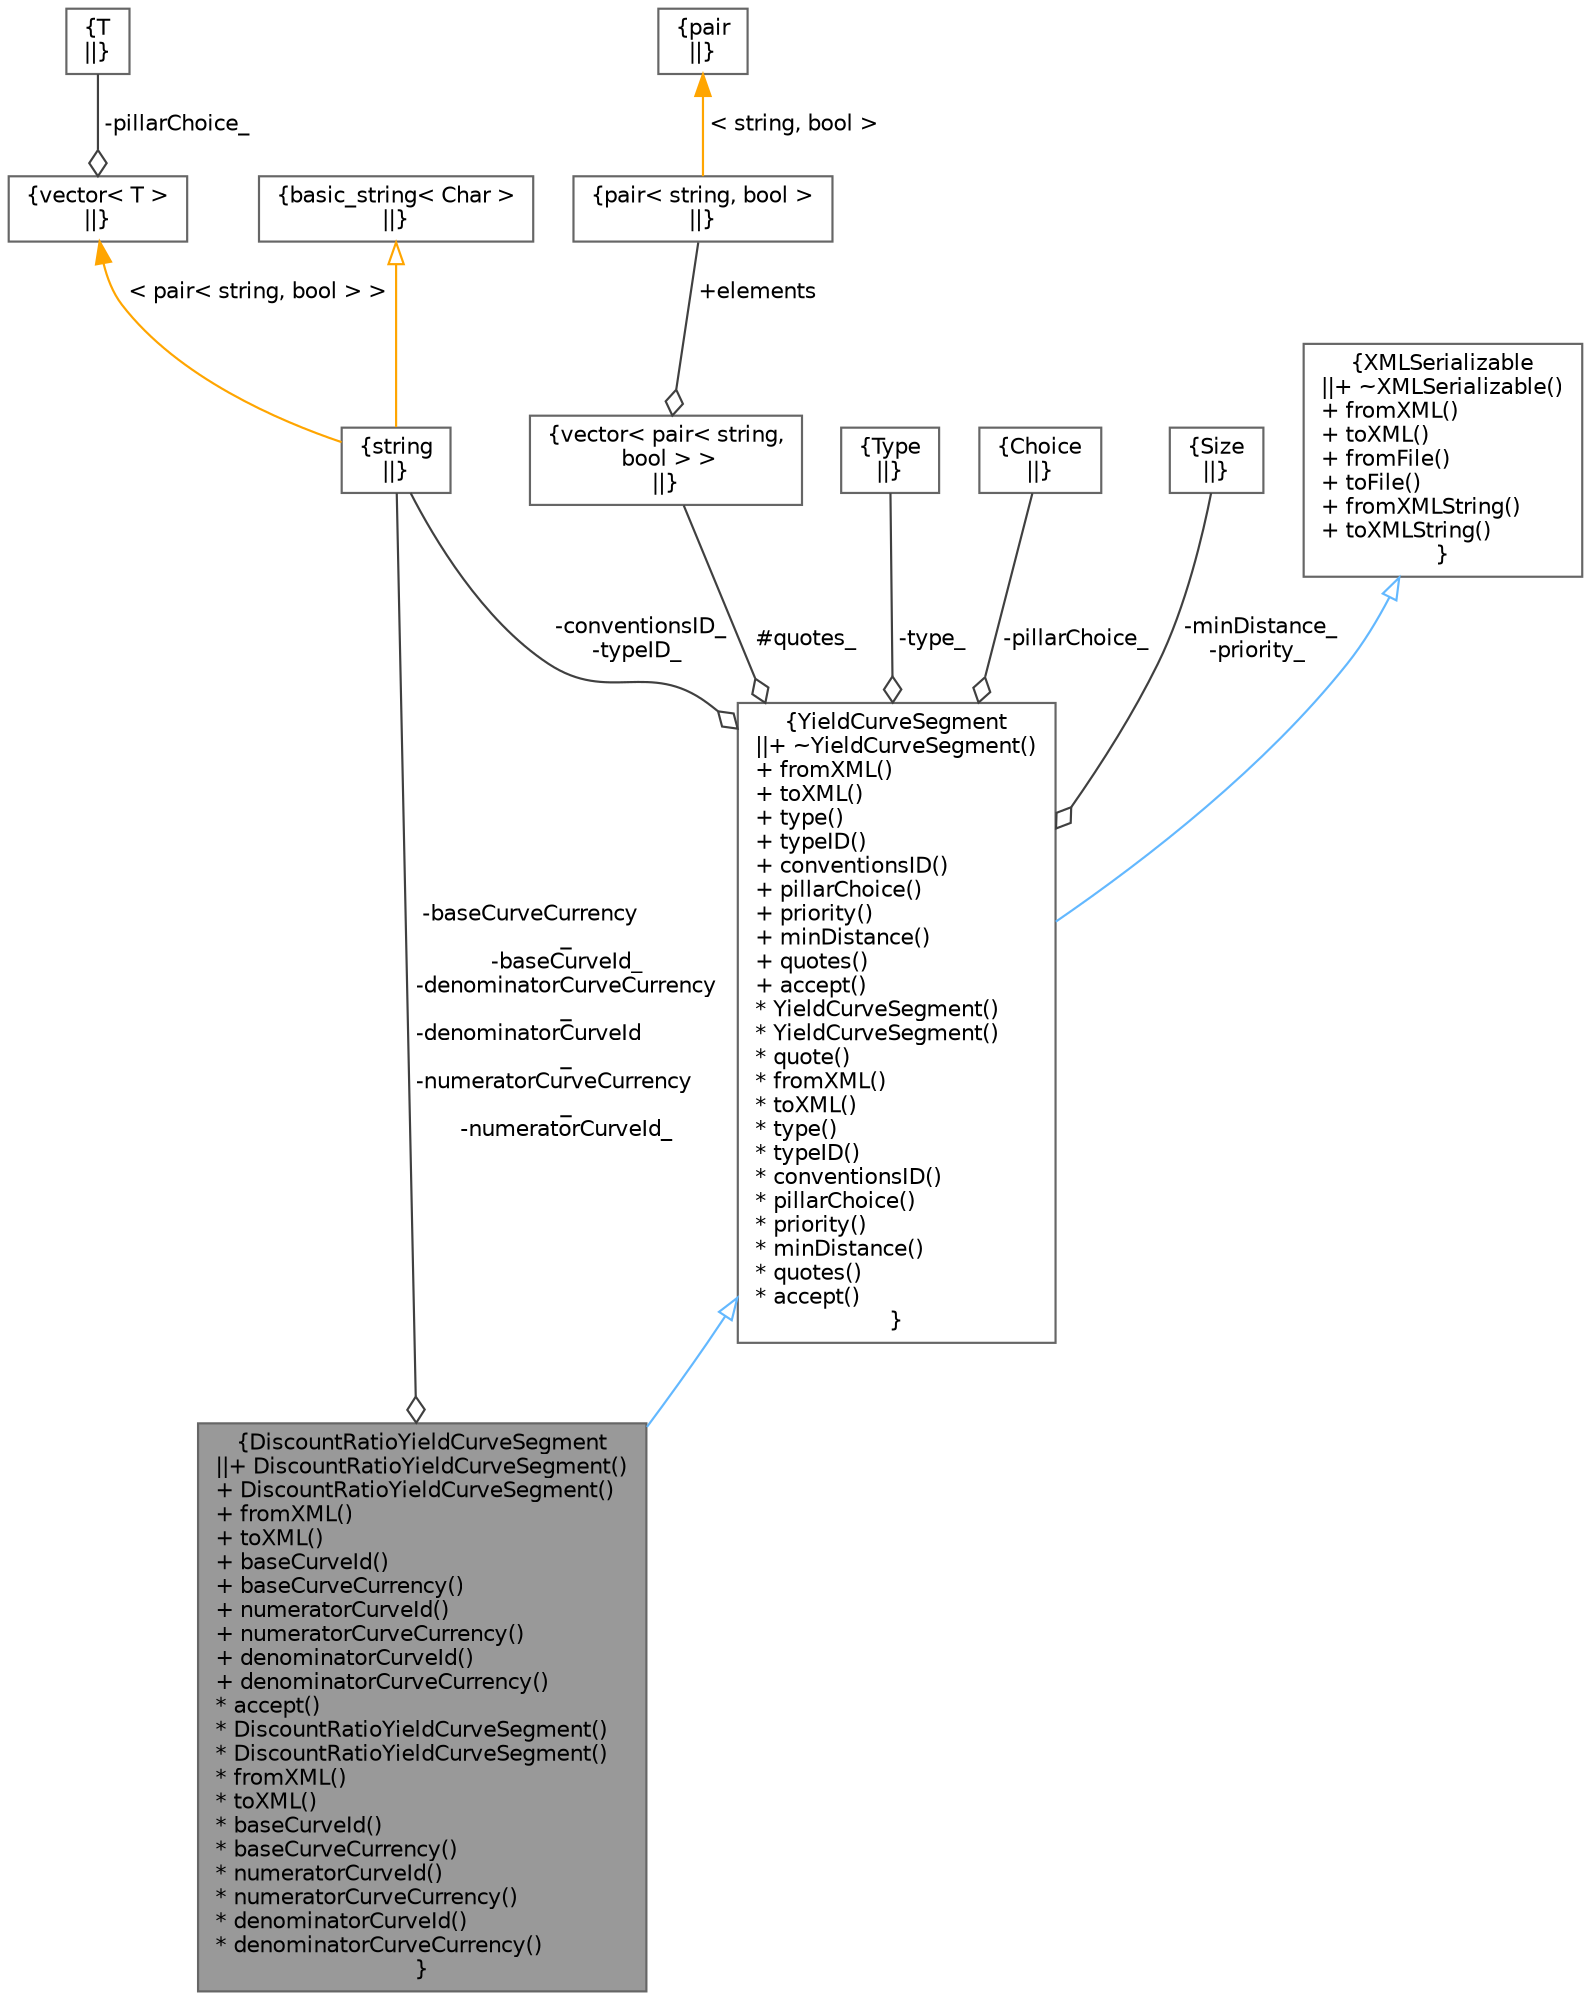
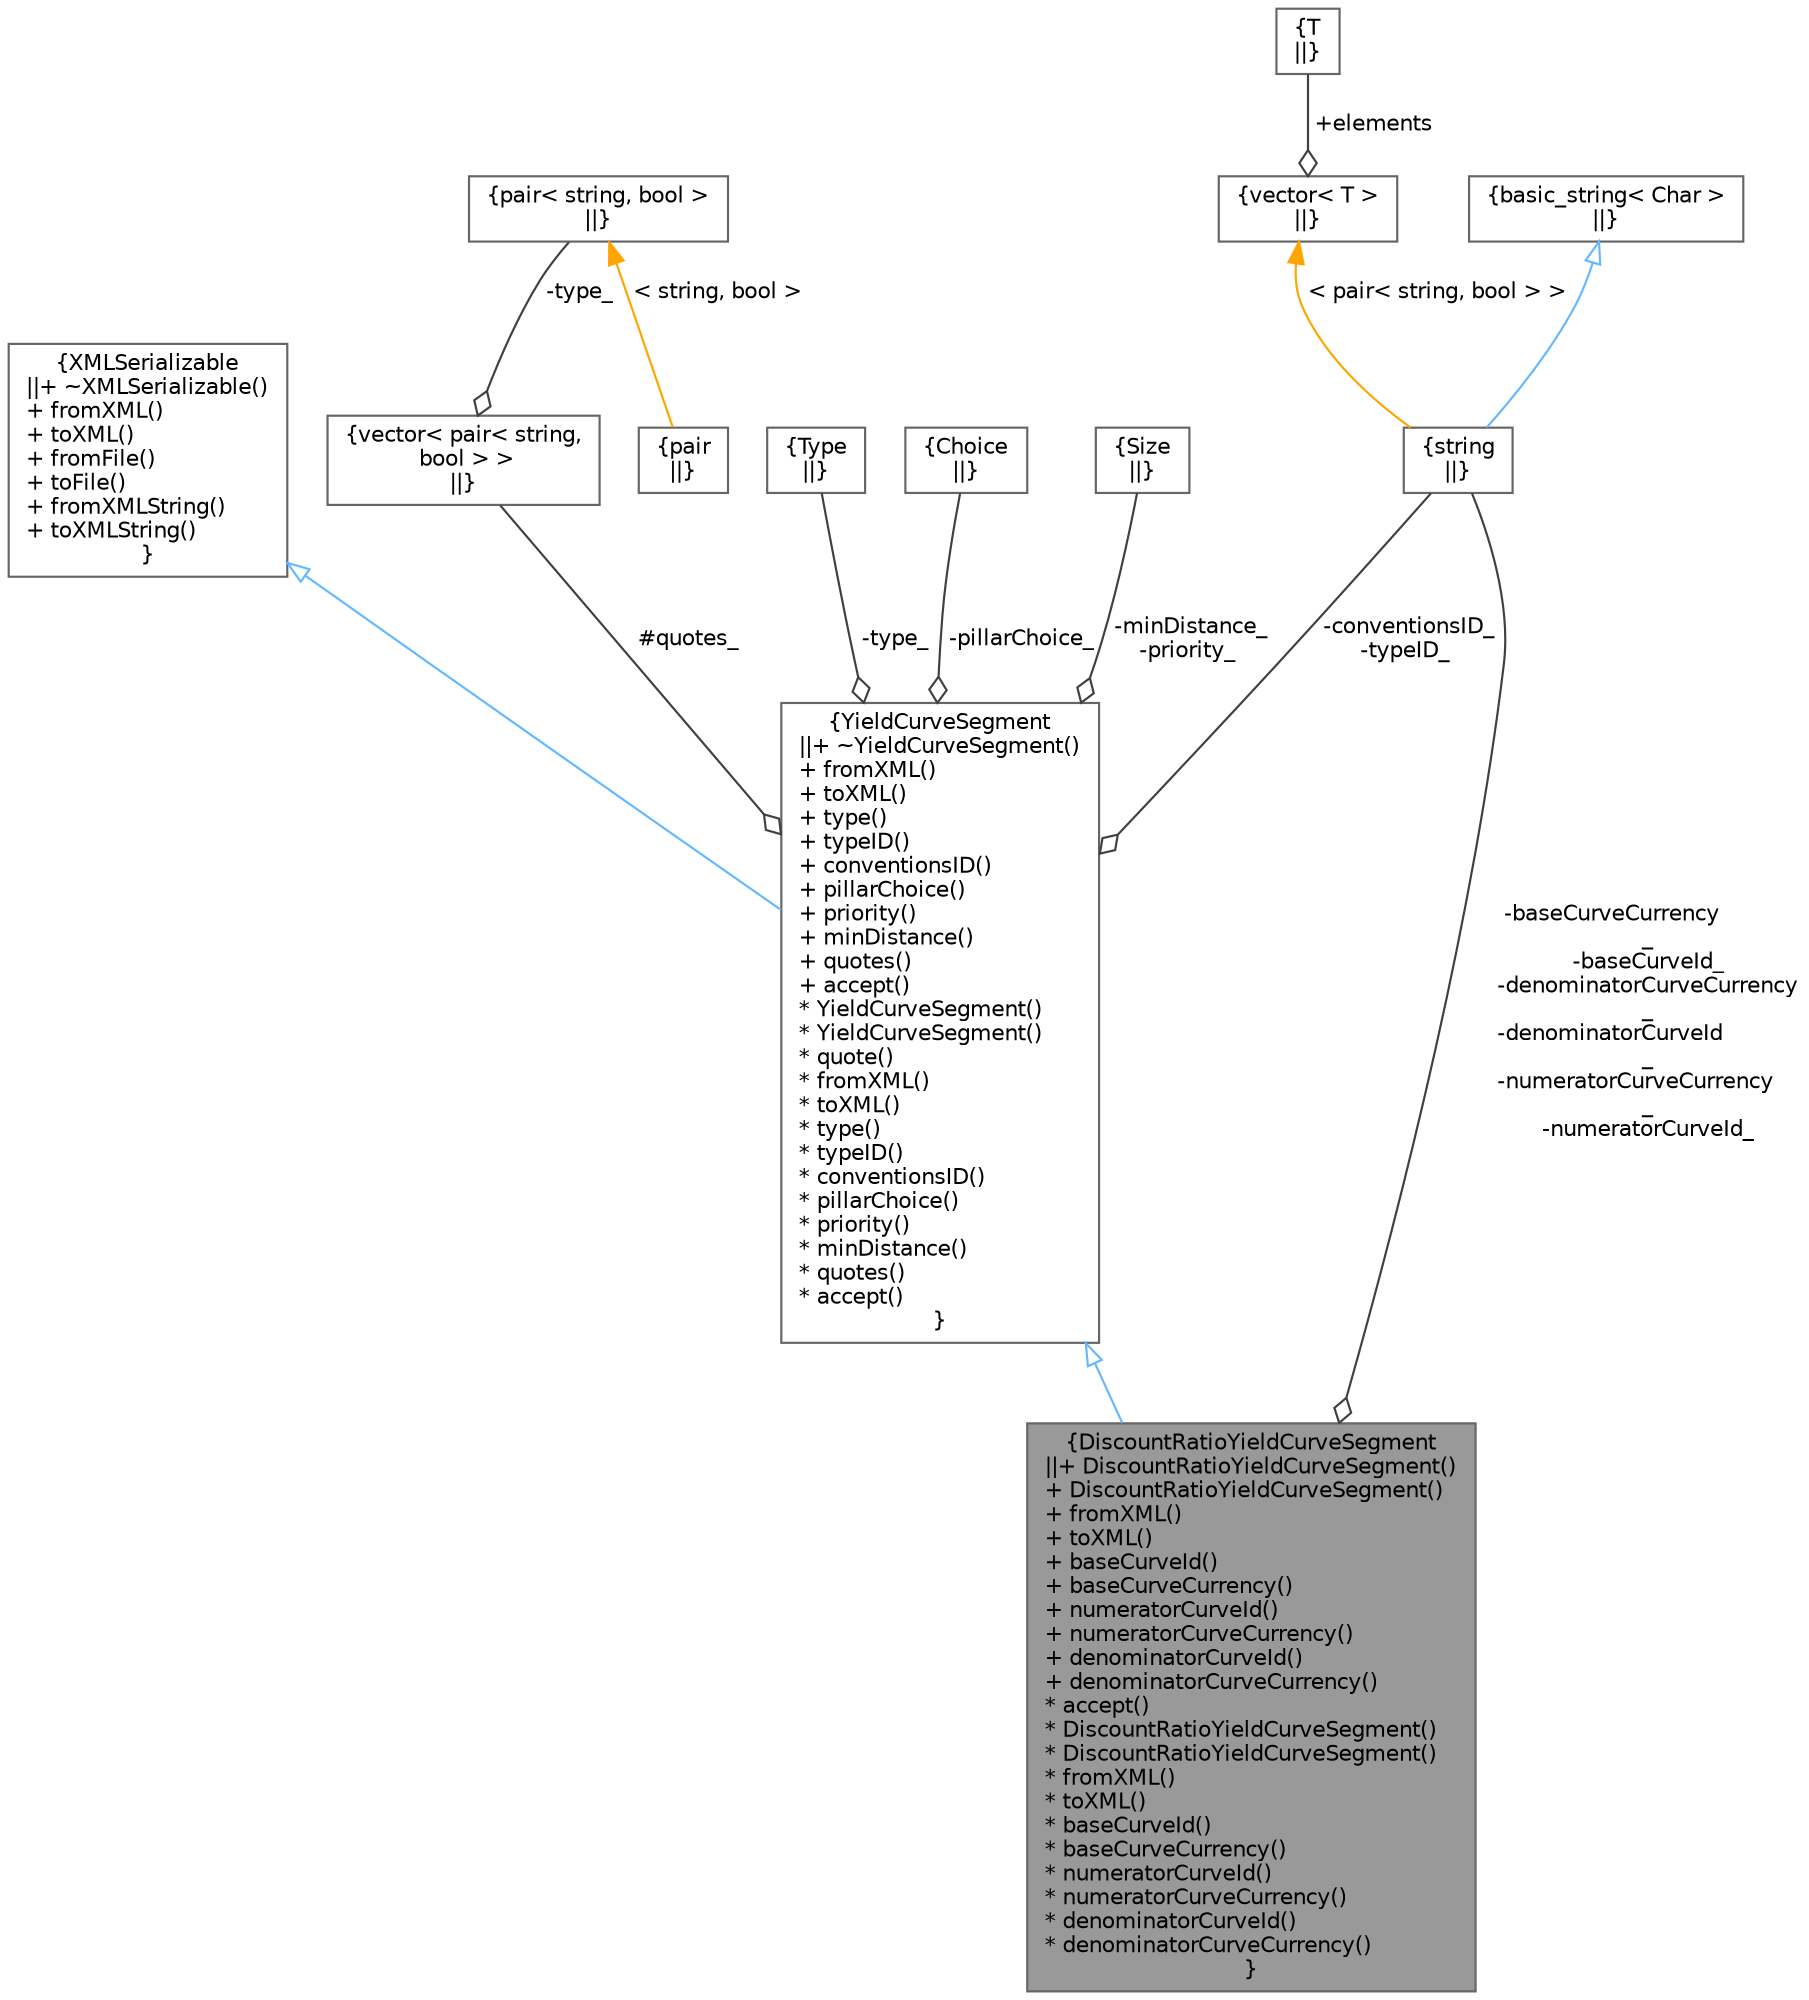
edge "{T ||}" -> "{vector< T > ||}": label " -pillarChoice_" -> " +elements"
edge "{pair< string, bool > ||}" -> "{pair ||}": reversed
edge "{pair< string, bool > ||}" -> "{vector< pair< string, bool > > ||}": label " +elements" -> " -type_"
edge "{string ||}" -> "{basic_string< Char > ||}": color orange -> steelblue1
